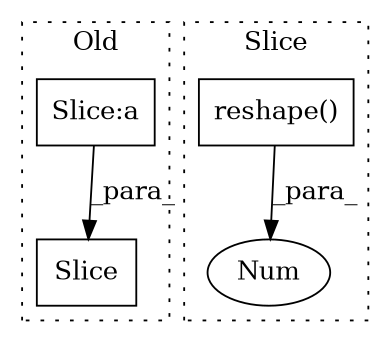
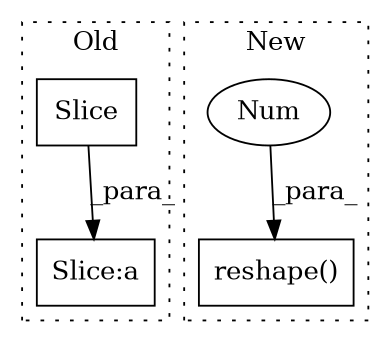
cluster "Slice": label "Slice" -> "New"
edge "Slice:a" -> "Slice": reversed
edge "reshape()" -> "Num": reversed
